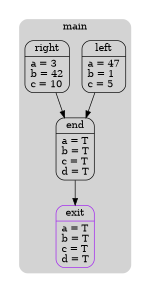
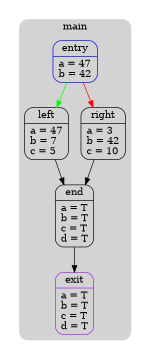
node "entry": added
node "left": text "b = 1" -> "b = 7"
